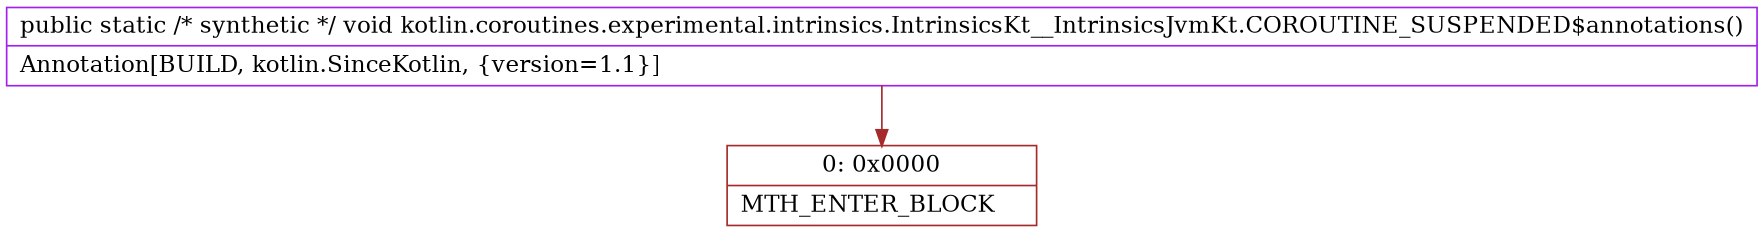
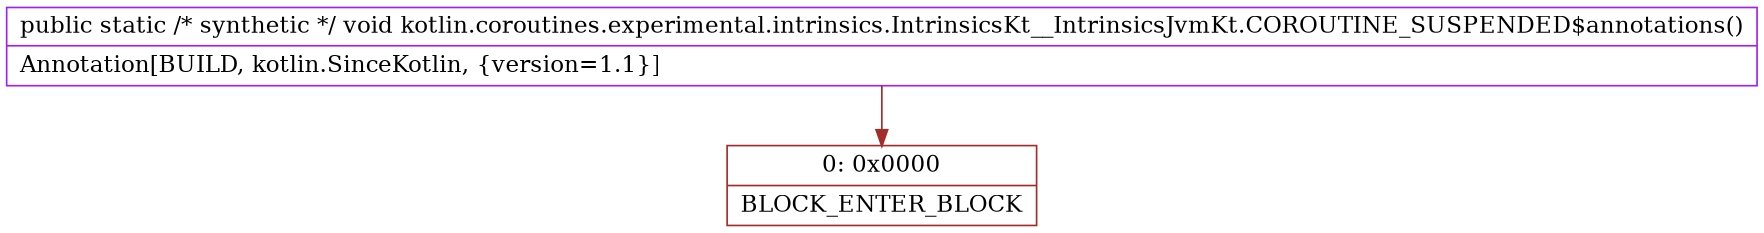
node "0: 0x0000": text "MTH_ENTER_BLOCK" -> "BLOCK_ENTER_BLOCK"
